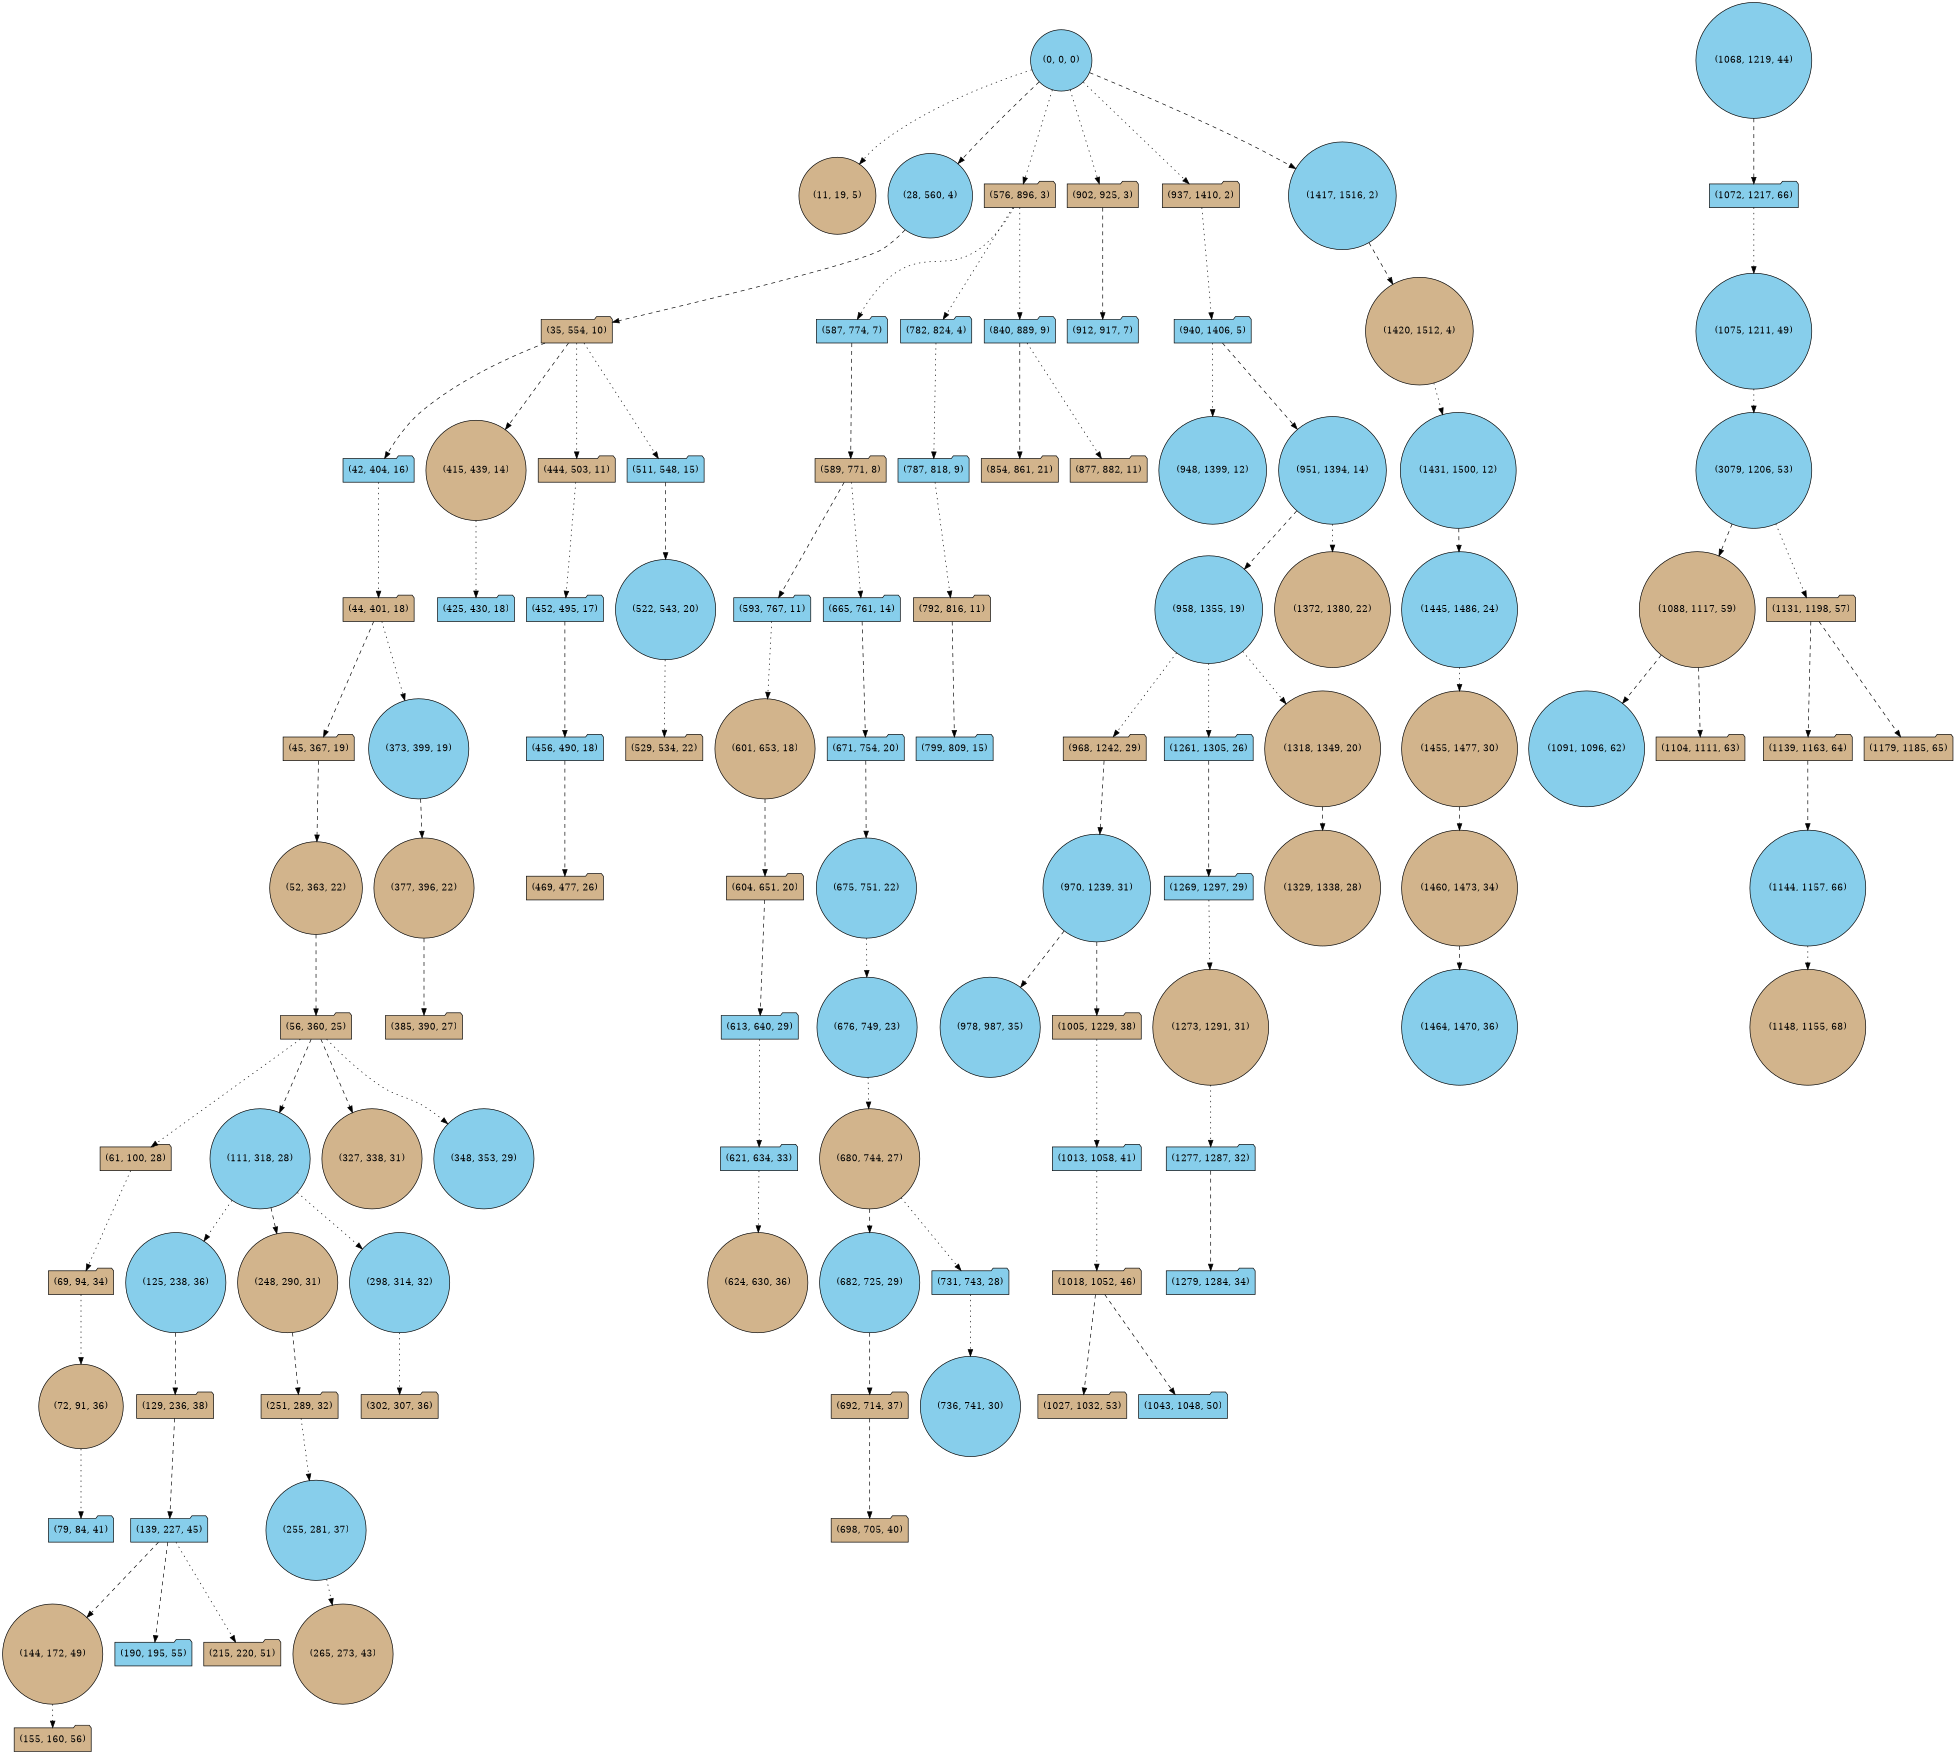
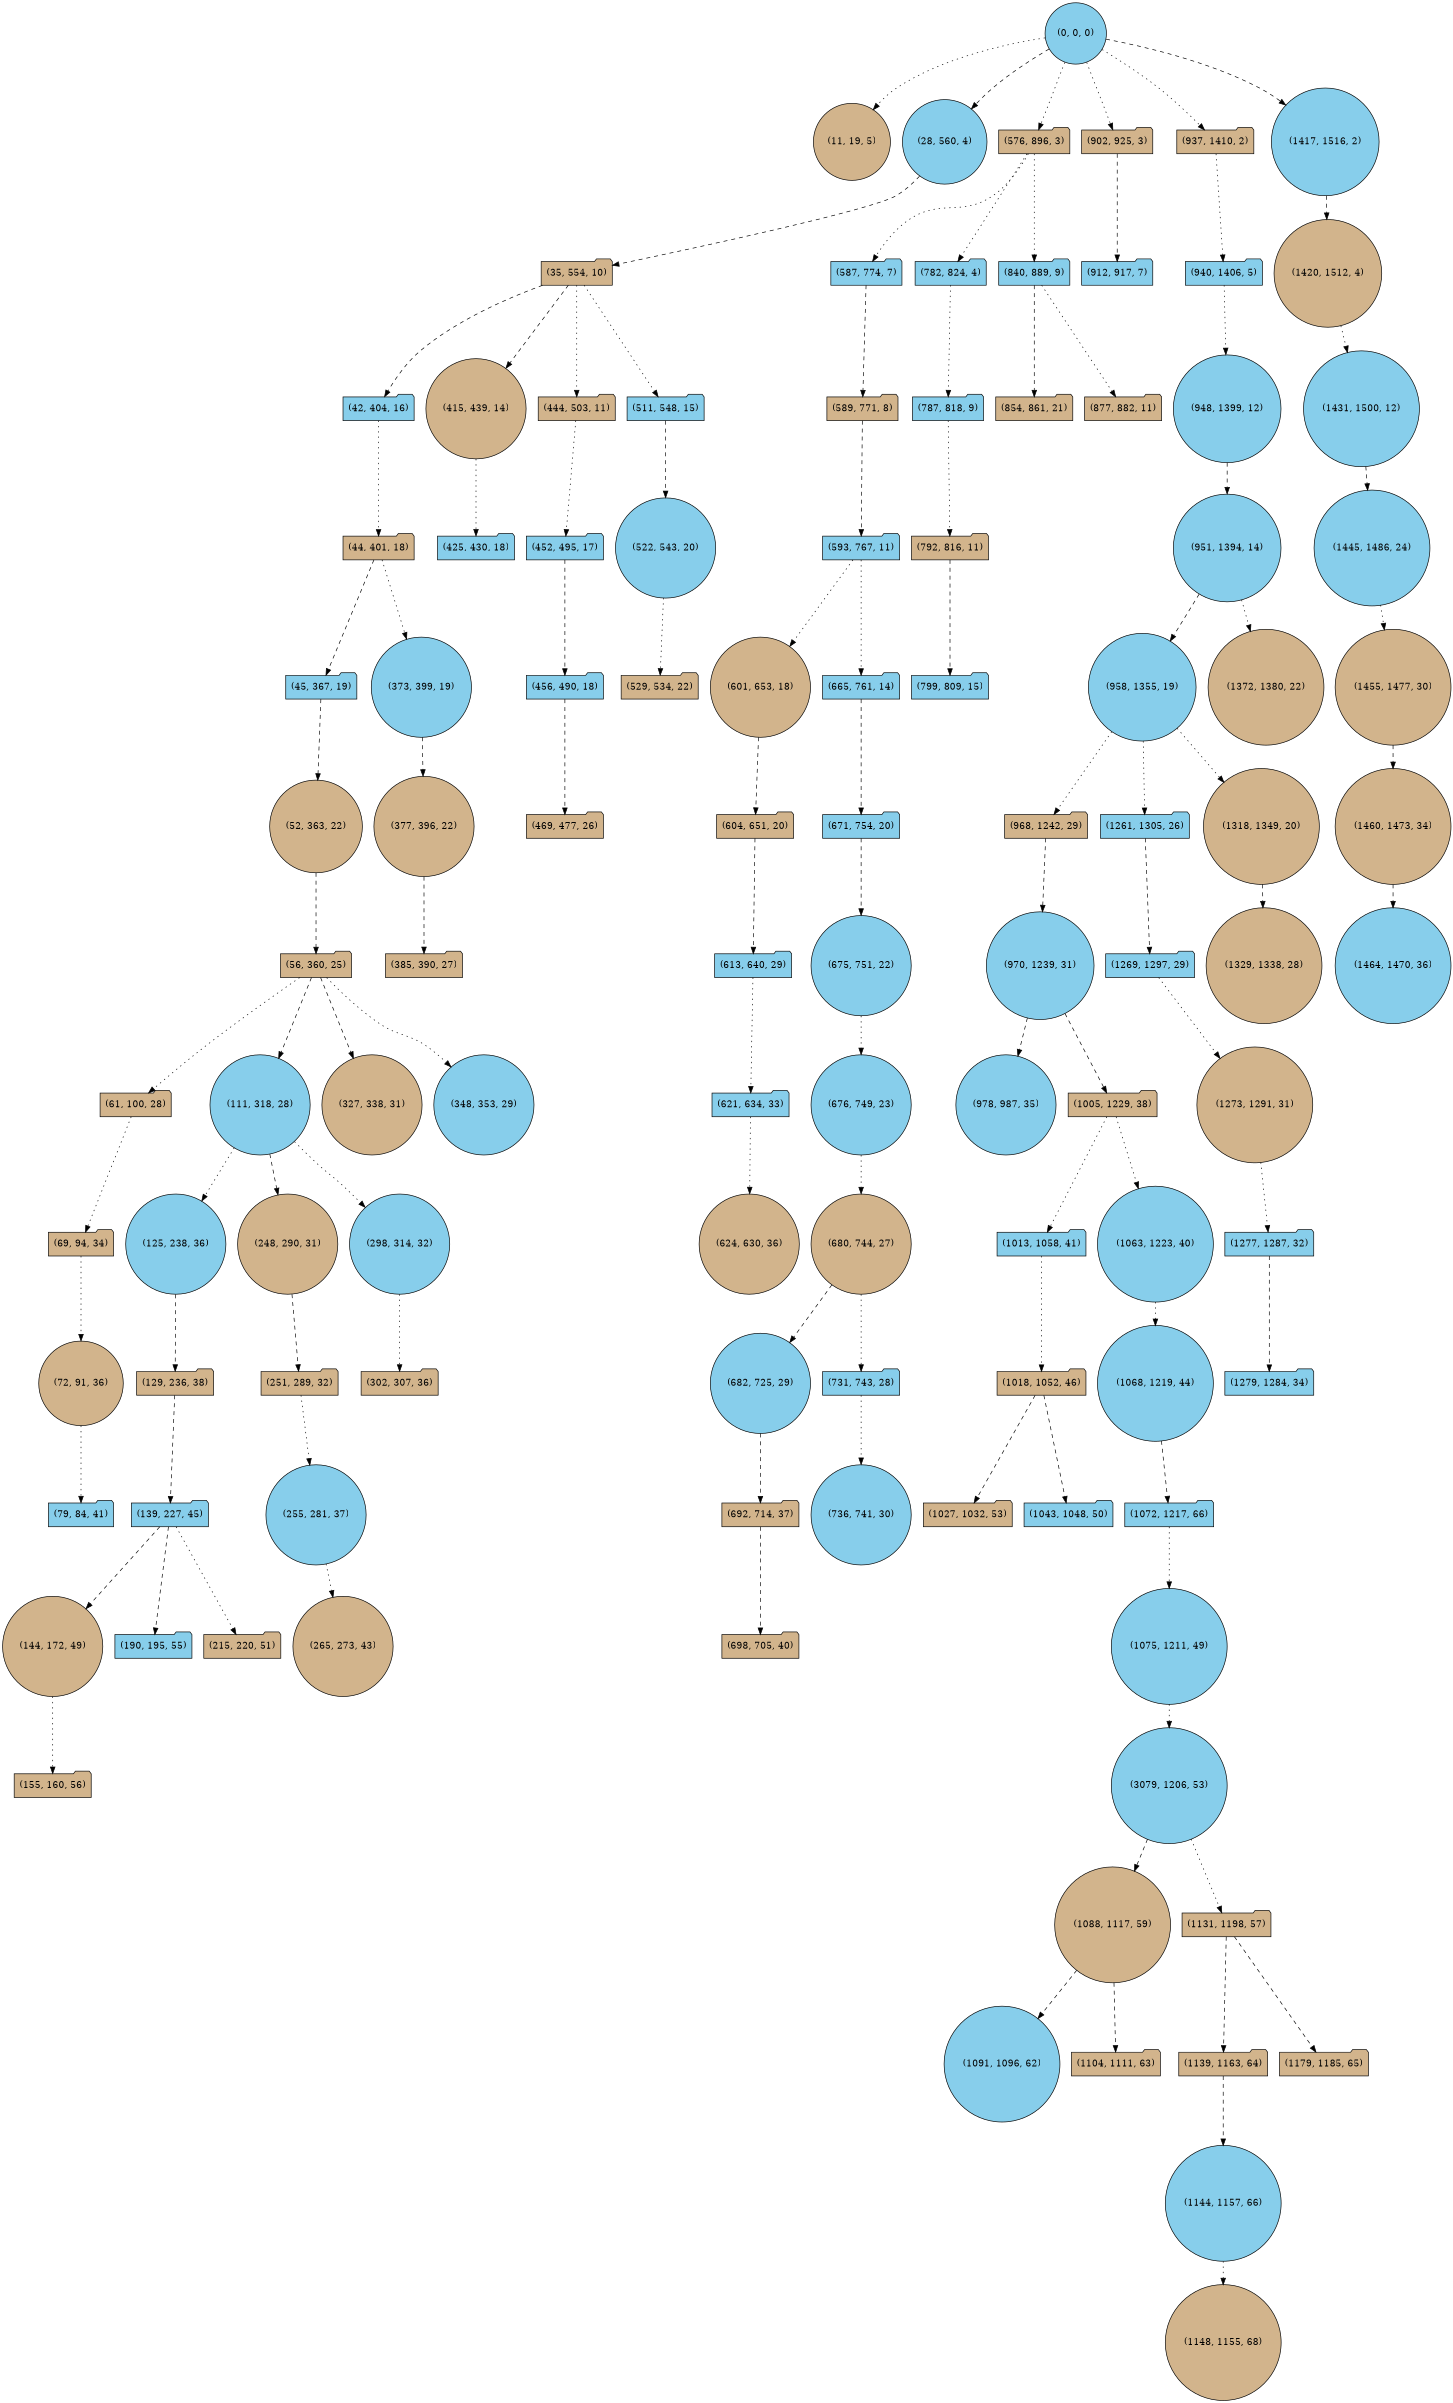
edge "(940, 1406, 5)" -> "(951, 1394, 14)": now "(948, 1399, 12)" -> "(951, 1394, 14)"
edge "(589, 771, 8)" -> "(665, 761, 14)": now "(593, 767, 11)" -> "(665, 761, 14)"
node "(45, 367, 19)": fillcolor tan -> skyblue
node "(1063, 1223, 40)": added
